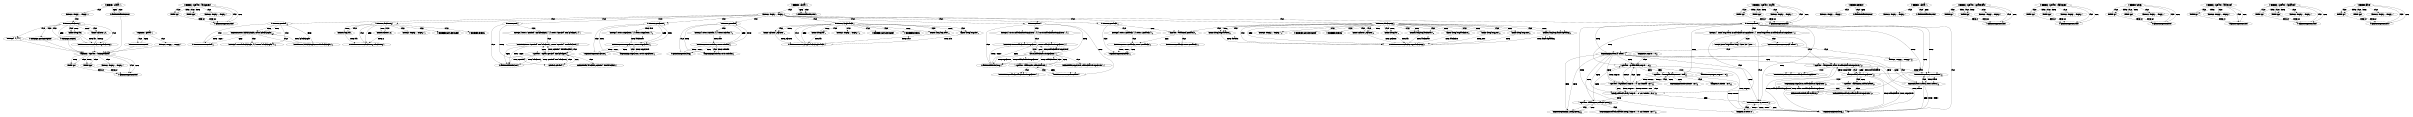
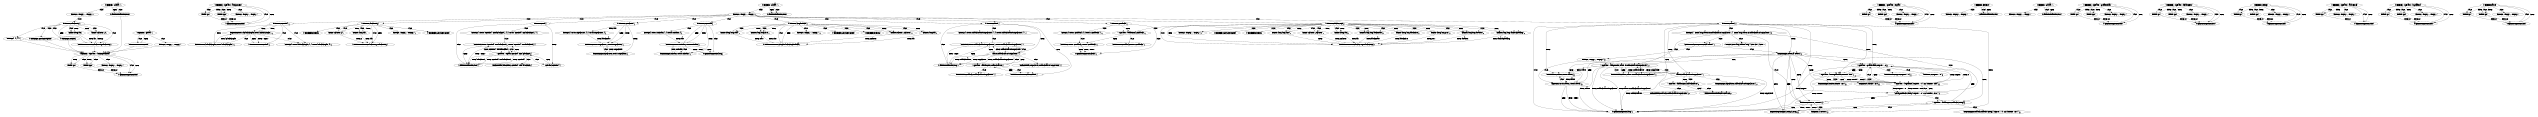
node "(METHOD_RETURN,Cluster)": removed
edge "(LITERAL,0,m_prev > 0)" -> "(<operator>.greaterThan,m_prev > 0)": reversed
edge "(SetKey,m_block.SetKey((m_prev > 0) && (m_next <= 0)))" -> "(<operator>.fieldAccess,m_block.SetKey)": label "DDG: " -> "AST: "
